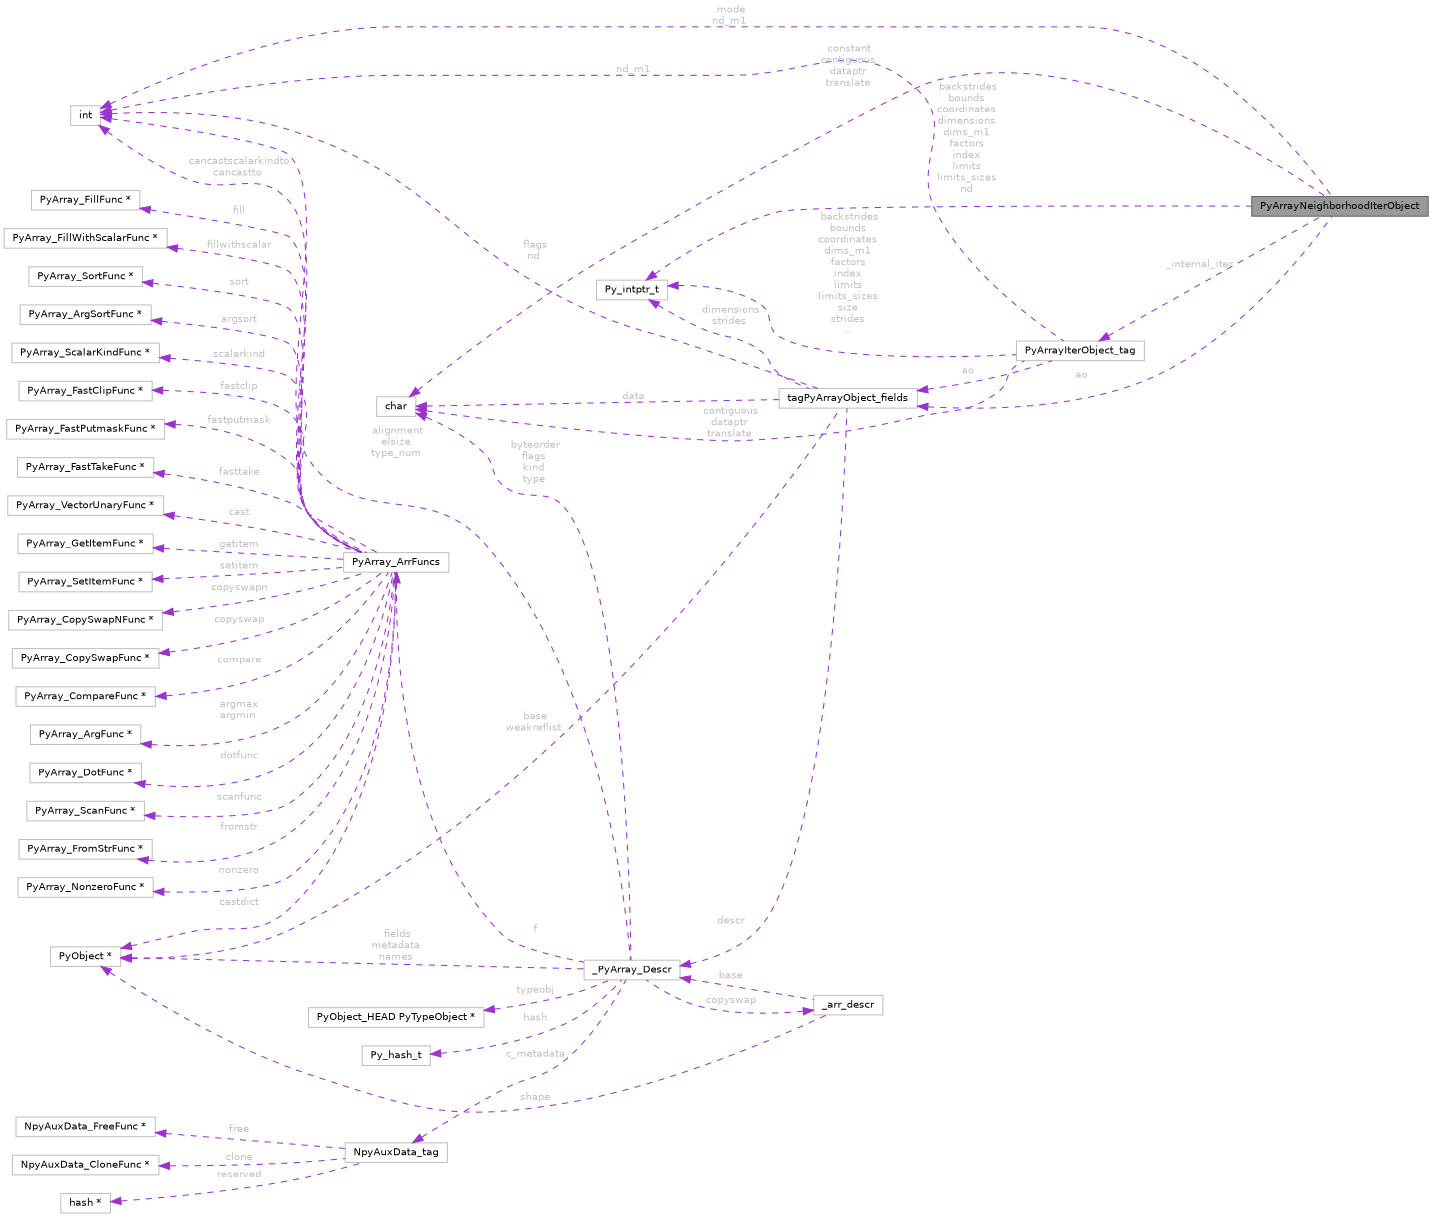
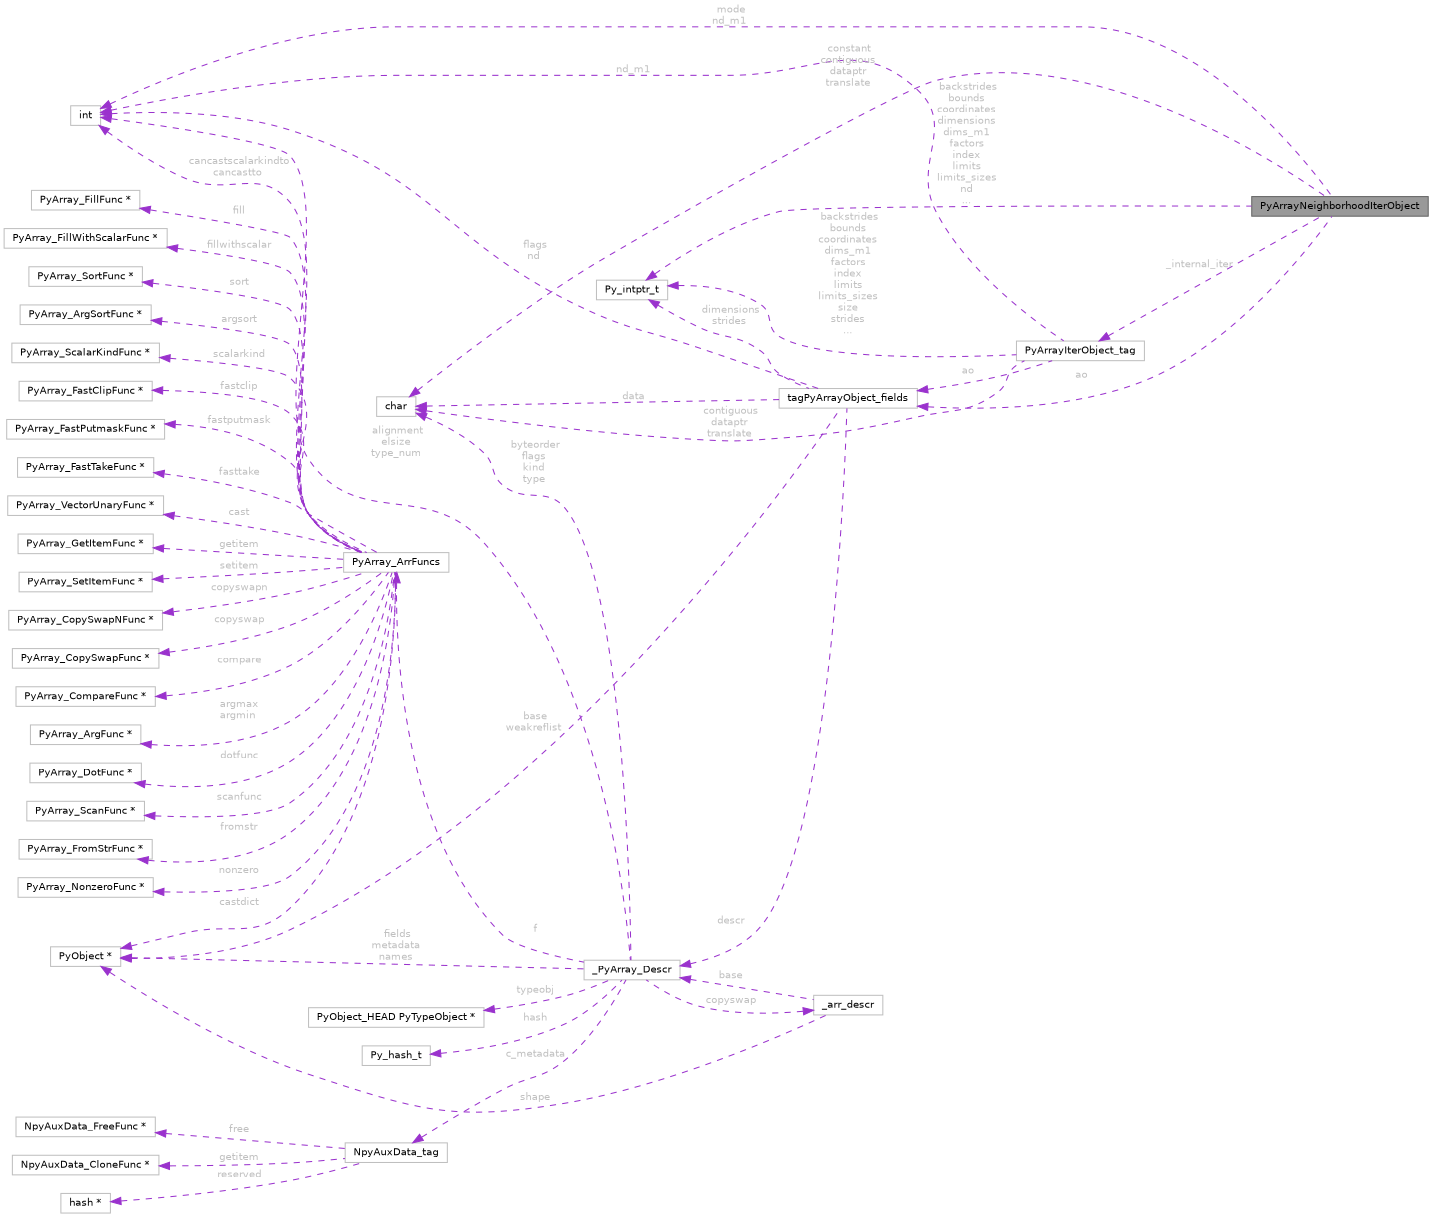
edge "NpyAuxData_tag" -> "NpyAuxData_CloneFunc *": label " clone" -> " getitem"
